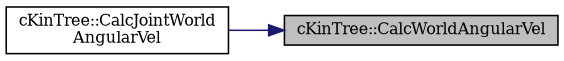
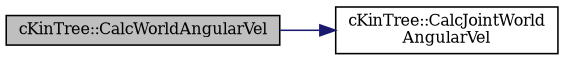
edge "cKinTree::CalcJointWorld AngularVel" -> "cKinTree::CalcWorldAngularVel": reversed
